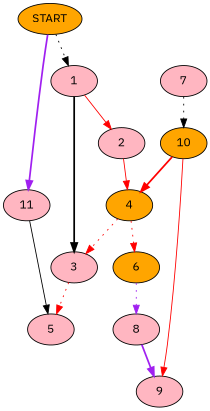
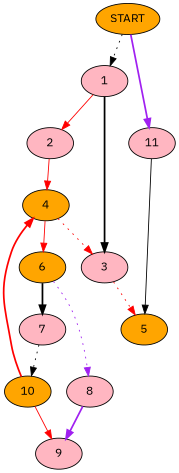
edge "4" -> "6": style dotted -> solid
edge "6" -> "7": added
node "5": fillcolor lightpink -> orange
